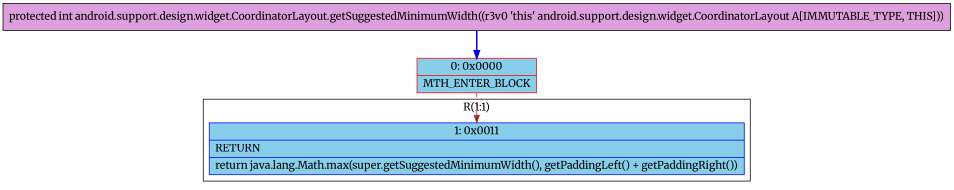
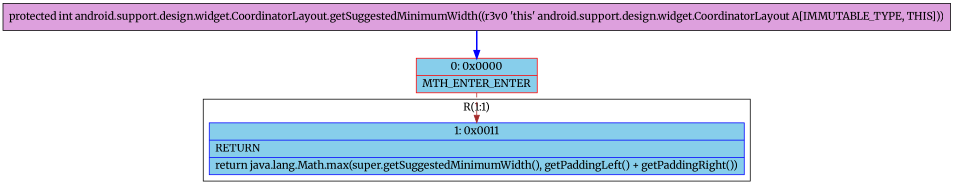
node "0: 0x0000": text "MTH_ENTER_BLOCK" -> "MTH_ENTER_ENTER"
